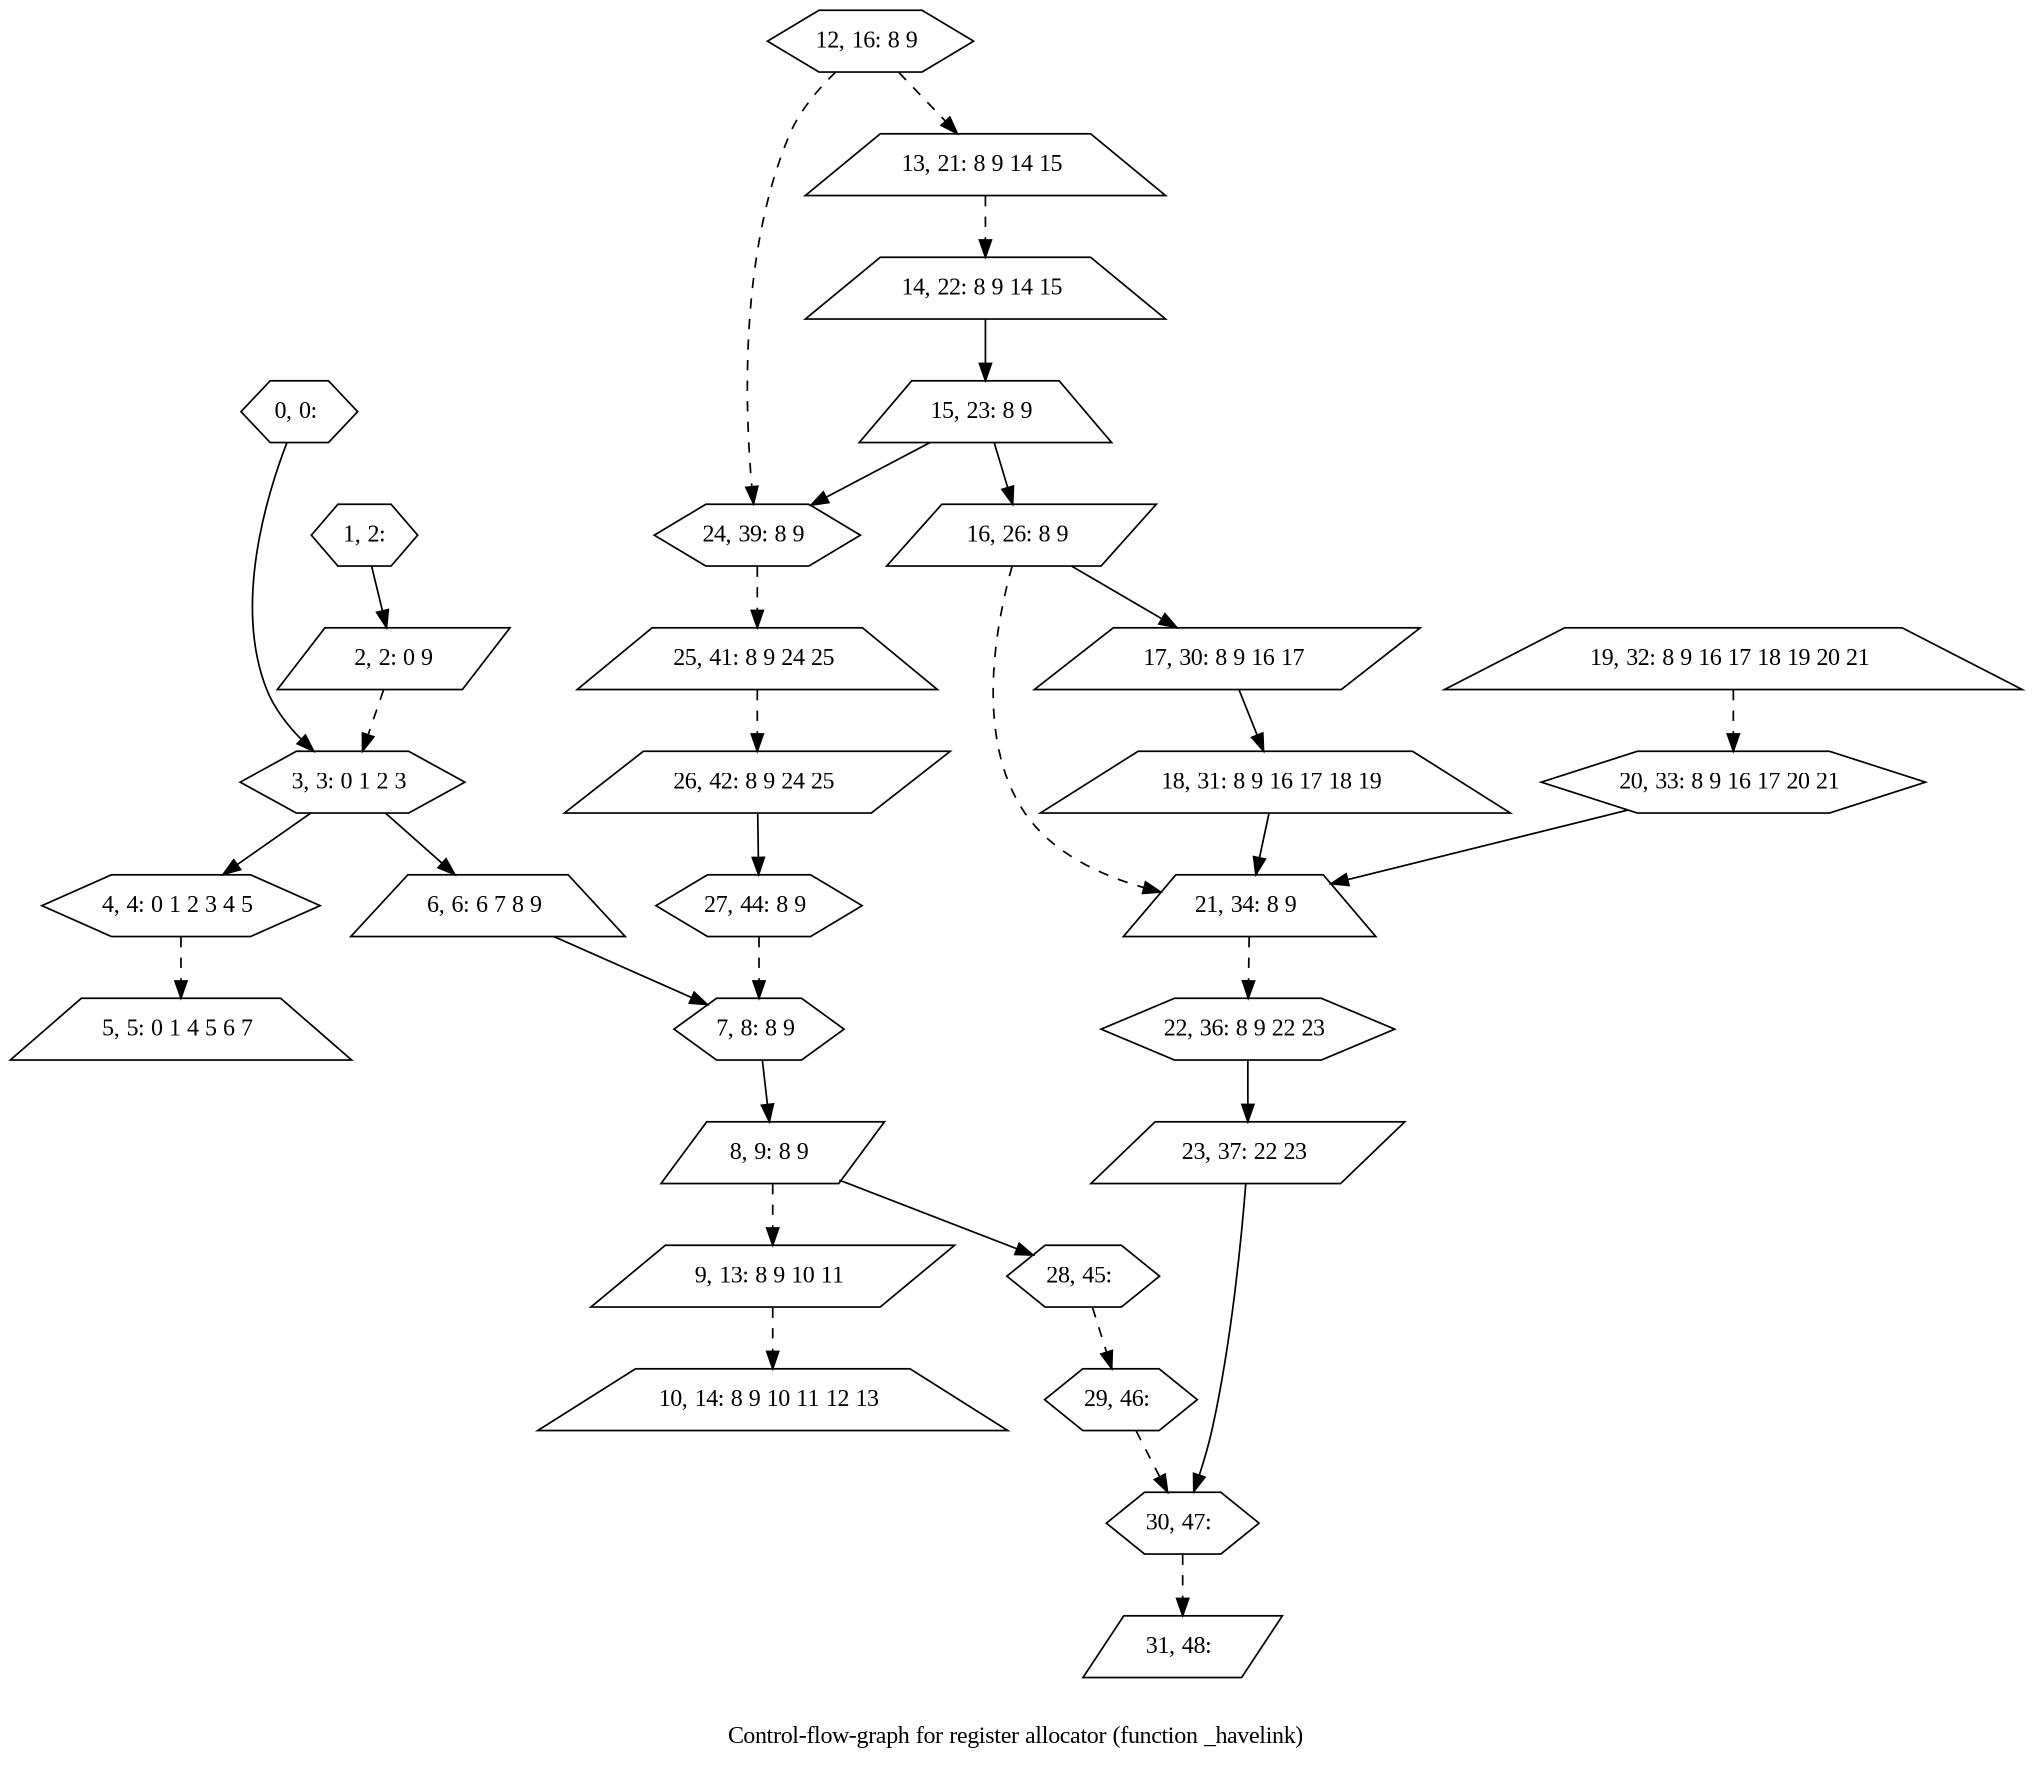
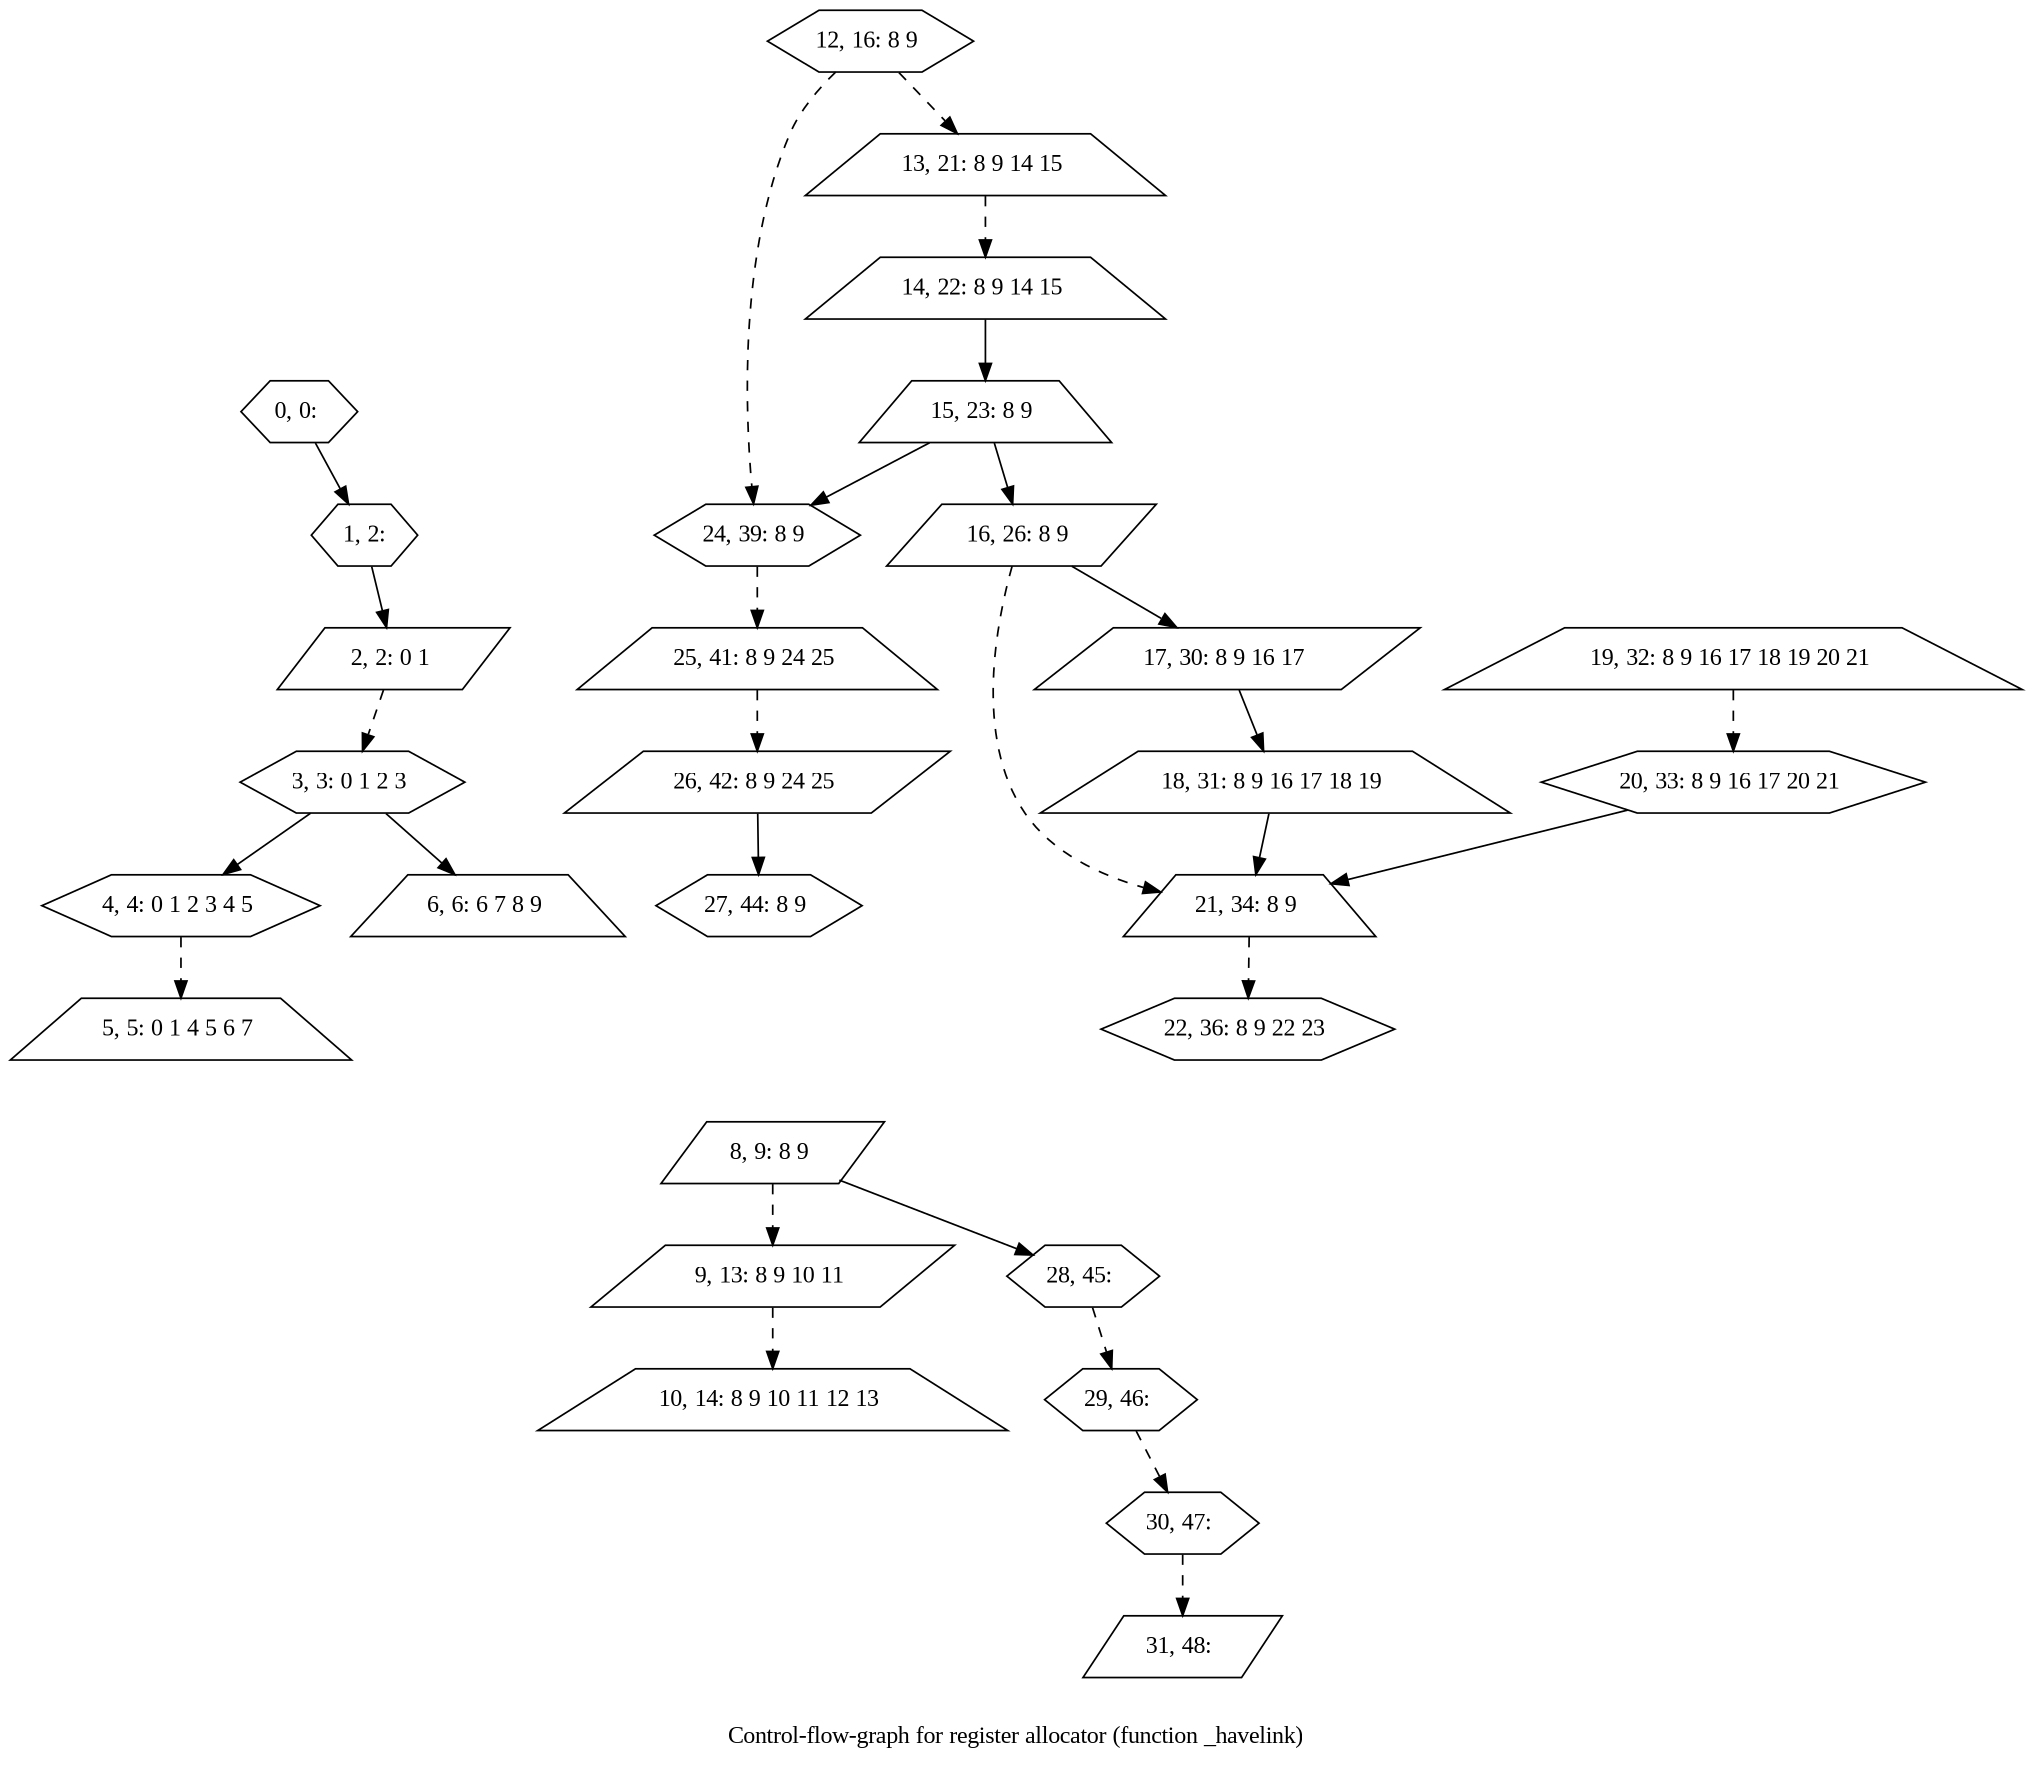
edge "0, 0:" -> "3, 3: 0 1 2 3": now "0, 0:" -> "1, 2:"
node "2, 2: 0 9": label "2, 2: 0 9" -> "2, 2: 0 1"
node "7, 8: 8 9": removed
node "23, 37: 22 23": removed
